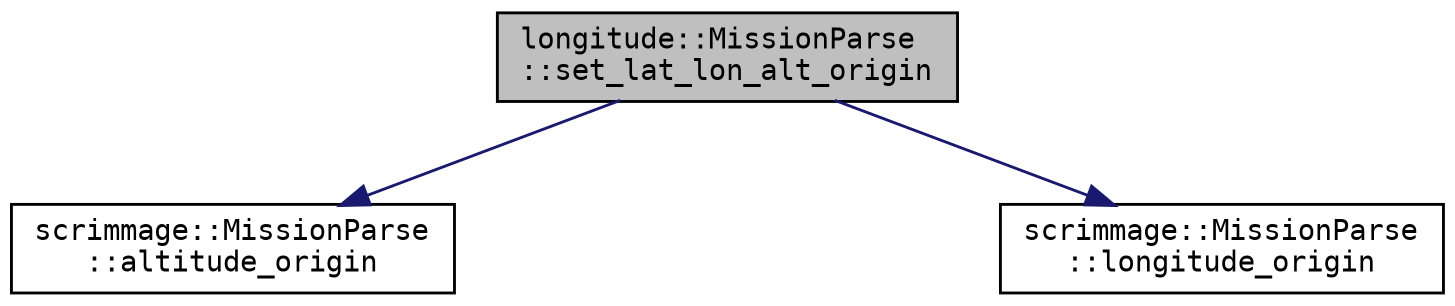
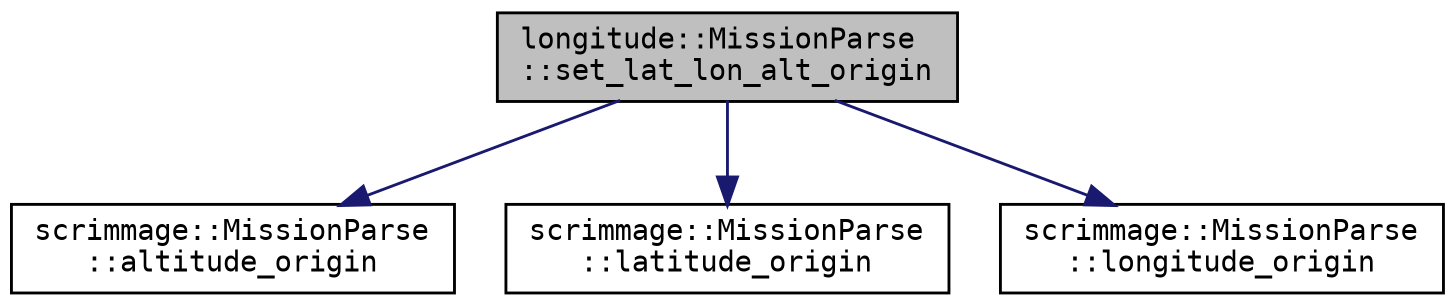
node "scrimmage::MissionParse ::latitude_origin": added
